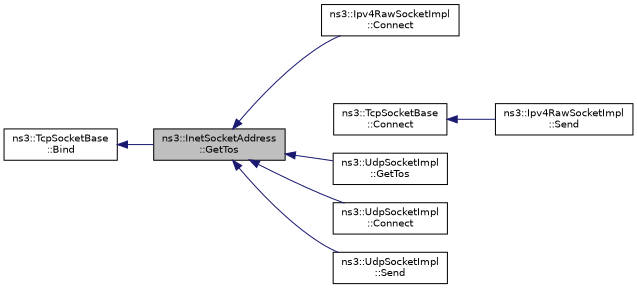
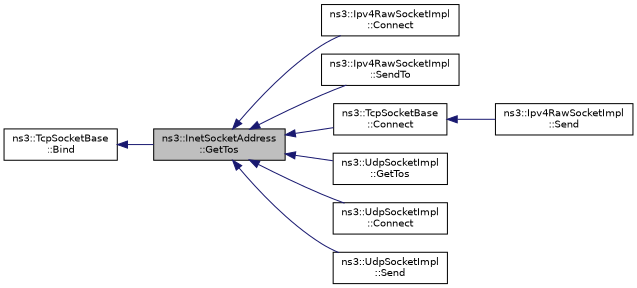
node "ns3::Ipv4RawSocketImpl ::SendTo": added
edge "ns3::TcpSocketBase ::Connect" -> "ns3::InetSocketAddress ::GetTos": added
